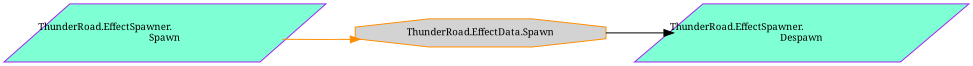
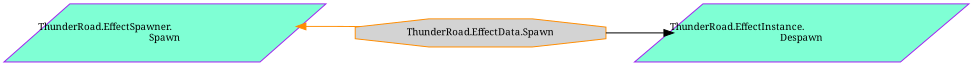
node "ThunderRoad.EffectSpawner. Despawn": label "ThunderRoad.EffectSpawner. Despawn" -> "ThunderRoad.EffectInstance. Despawn"
edge "ThunderRoad.EffectSpawner. Spawn" -> "ThunderRoad.EffectData.Spawn": reversed
